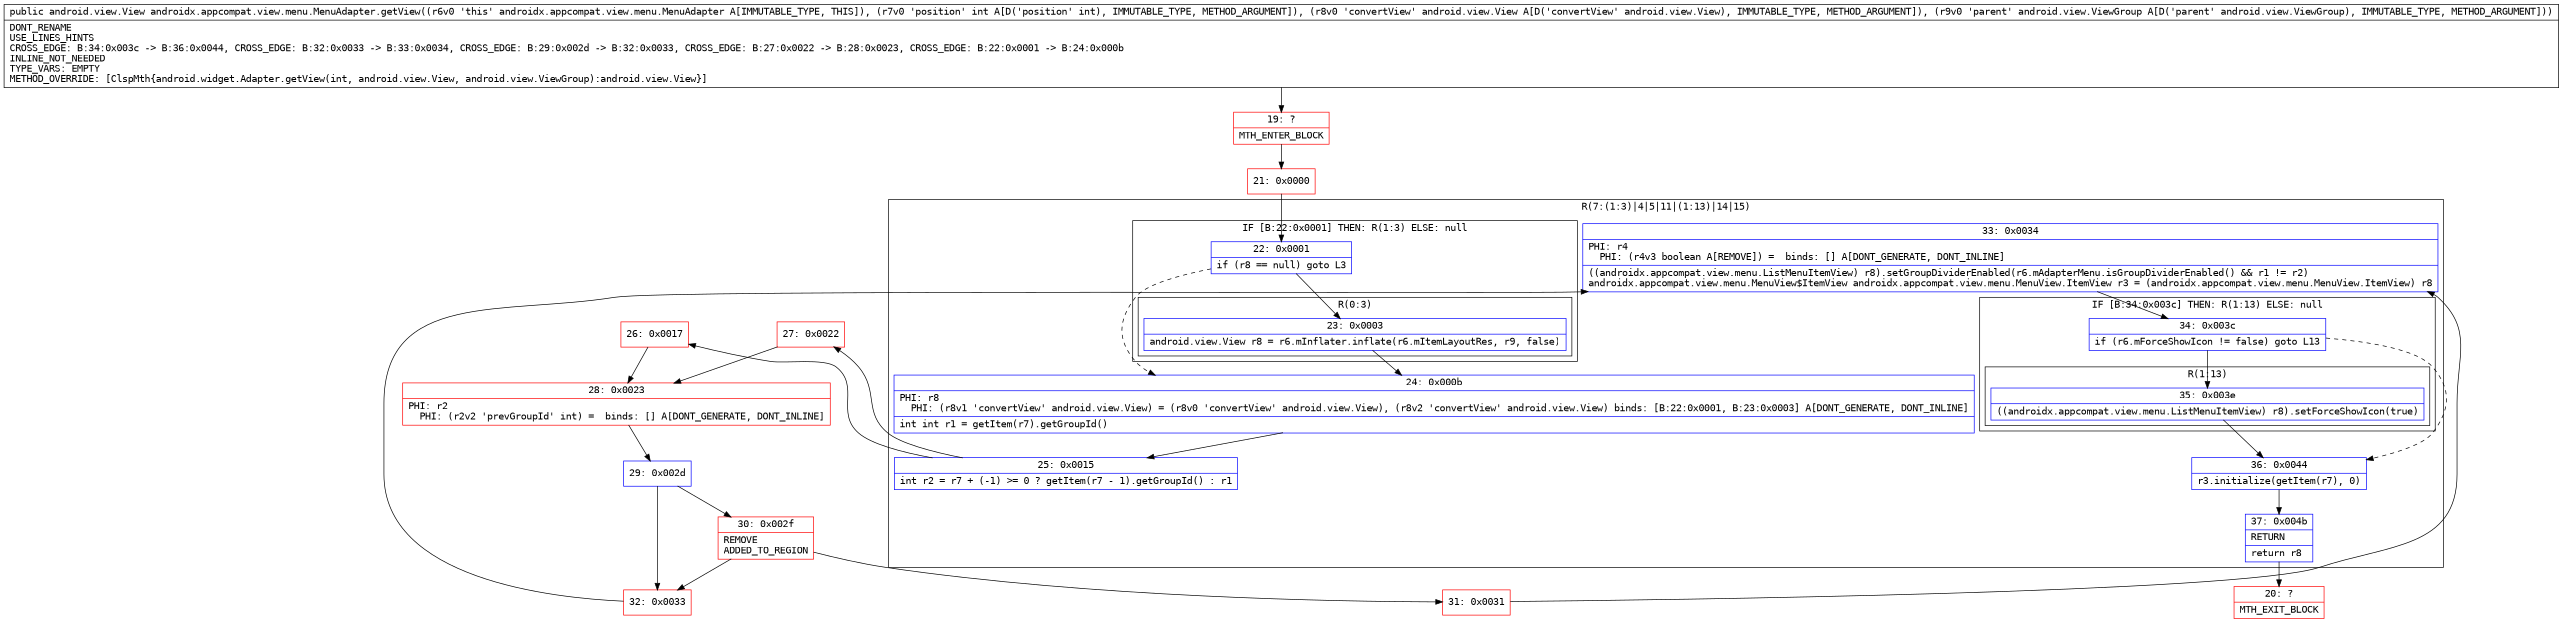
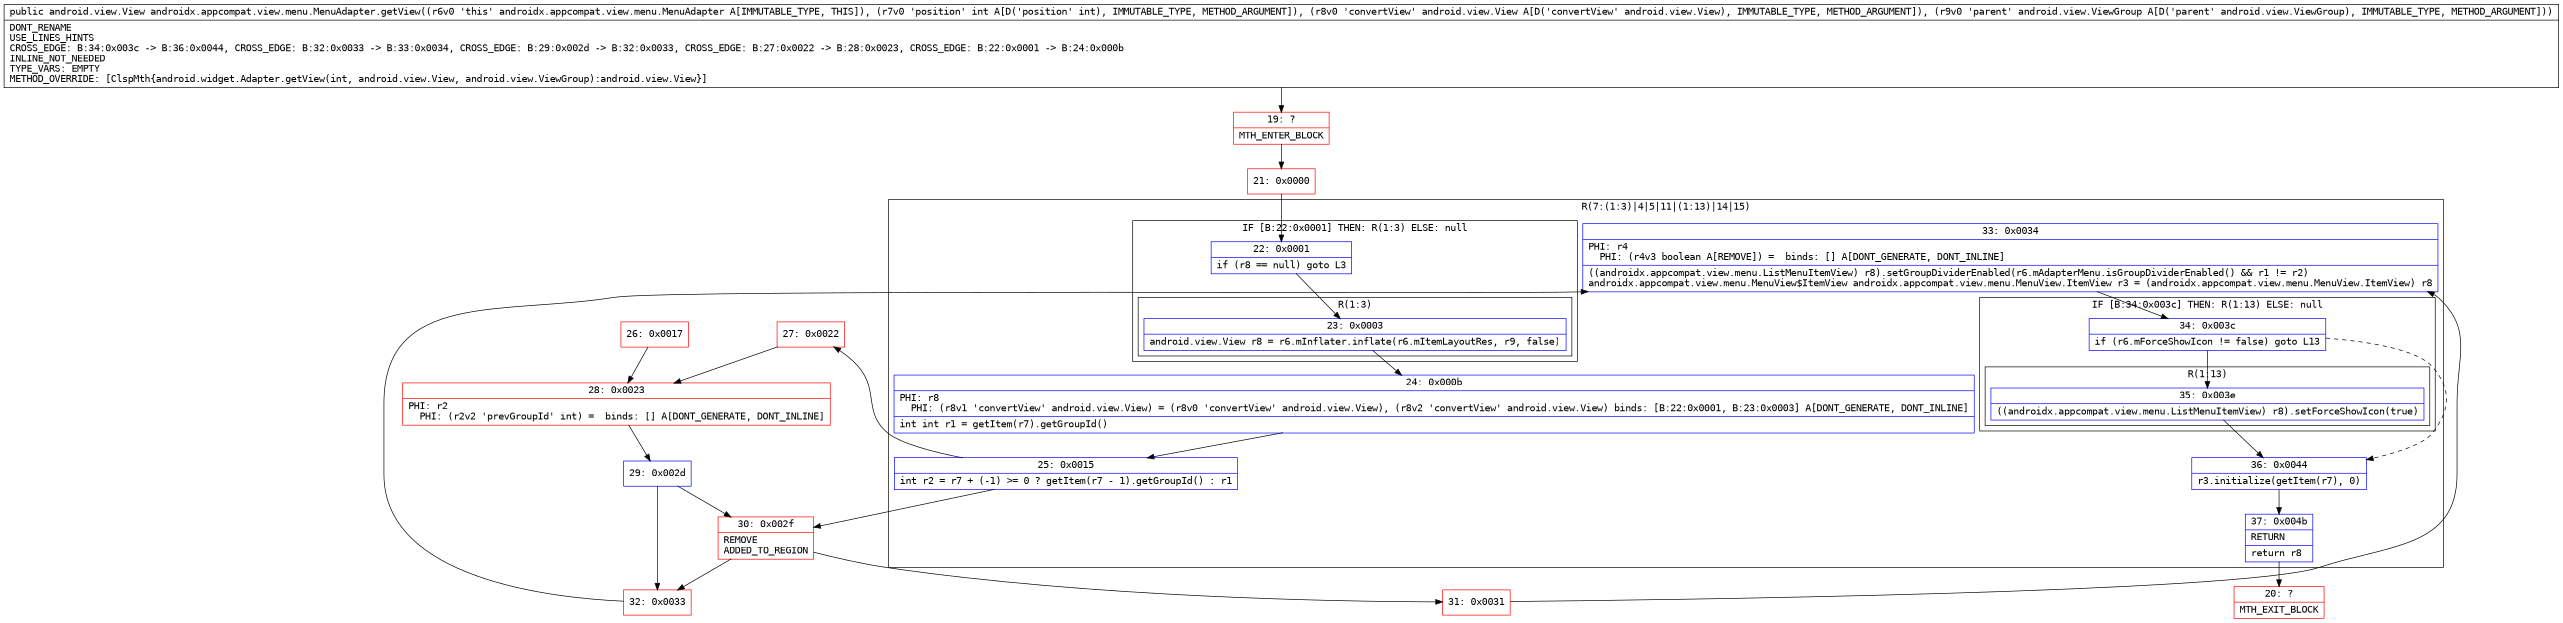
cluster "R(0:3)": label "R(0:3)" -> "R(1:3)"
edge "22: 0x0001" -> "24: 0x000b": removed
edge "25: 0x0015" -> "26: 0x0017": now "25: 0x0015" -> "30: 0x002f"
